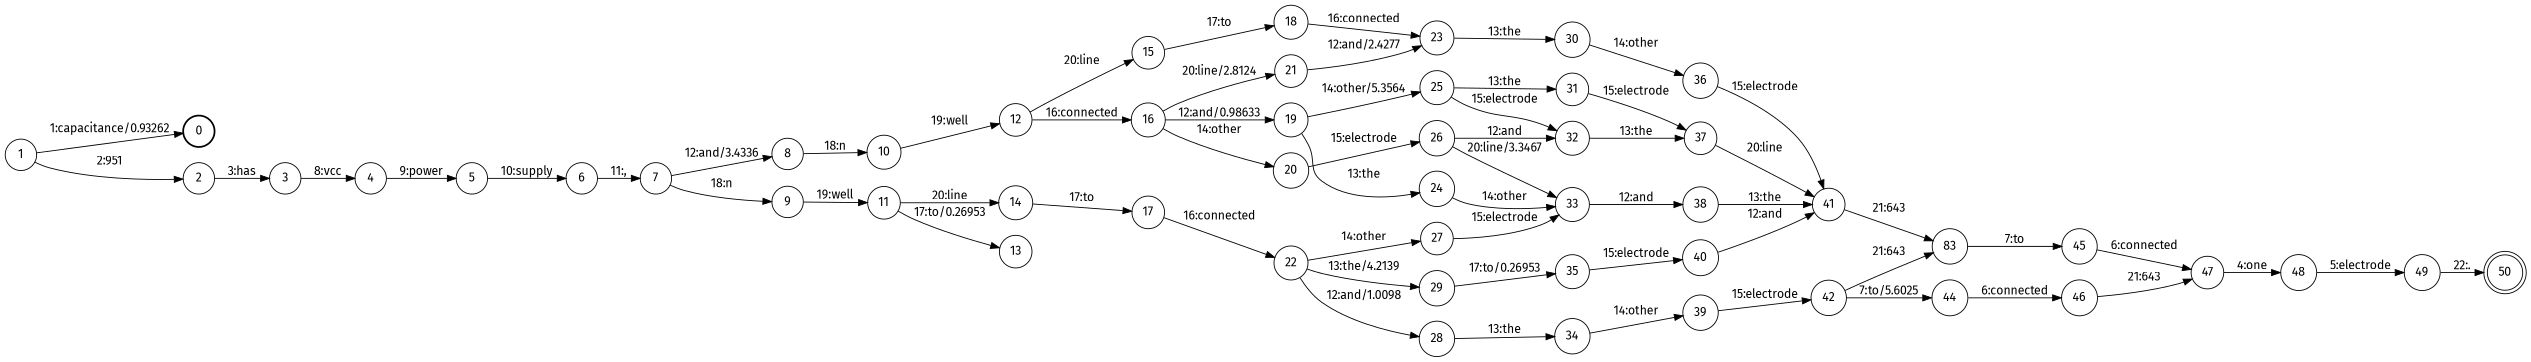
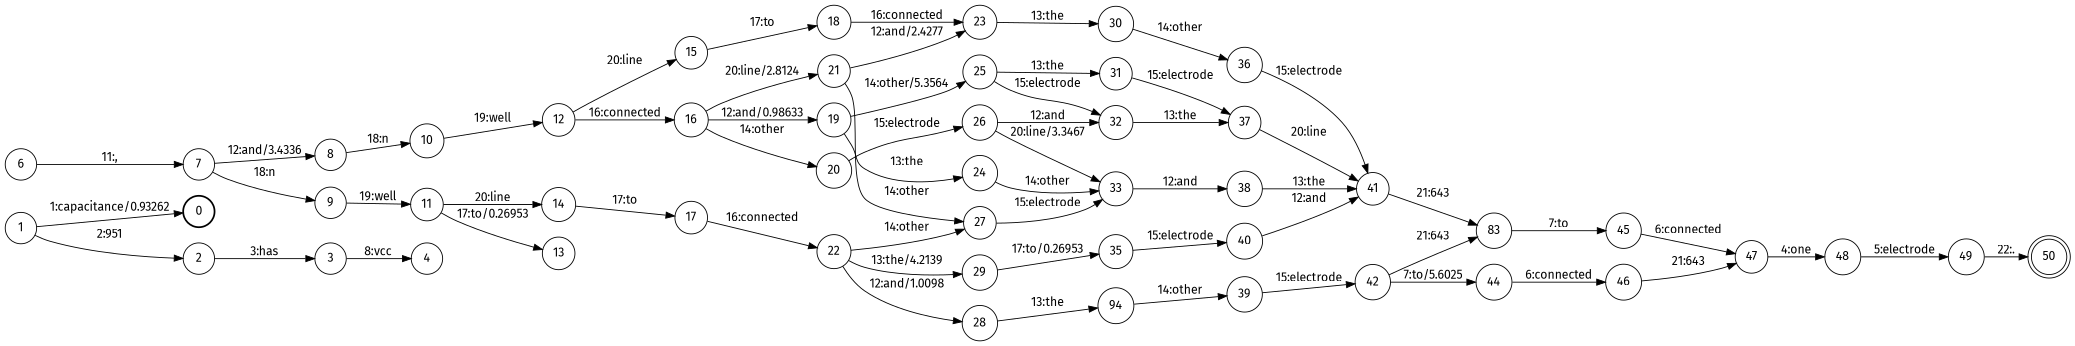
node "5": removed
edge "21" -> "27": added, label "14:other"
node "34": label "34" -> "94"
